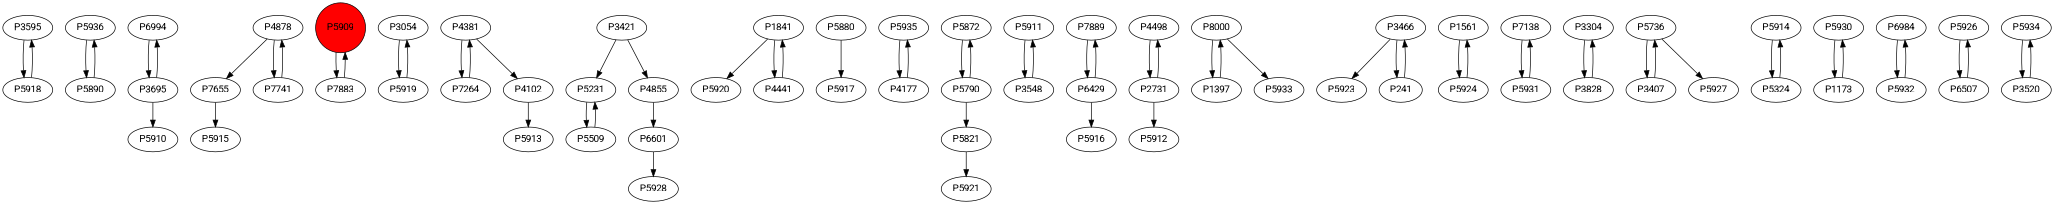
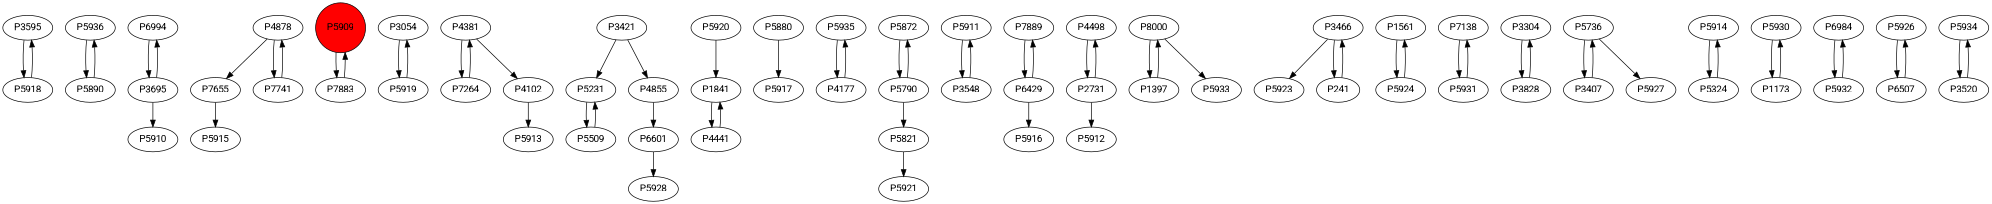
edge "P1841" -> "P5920": reversed
